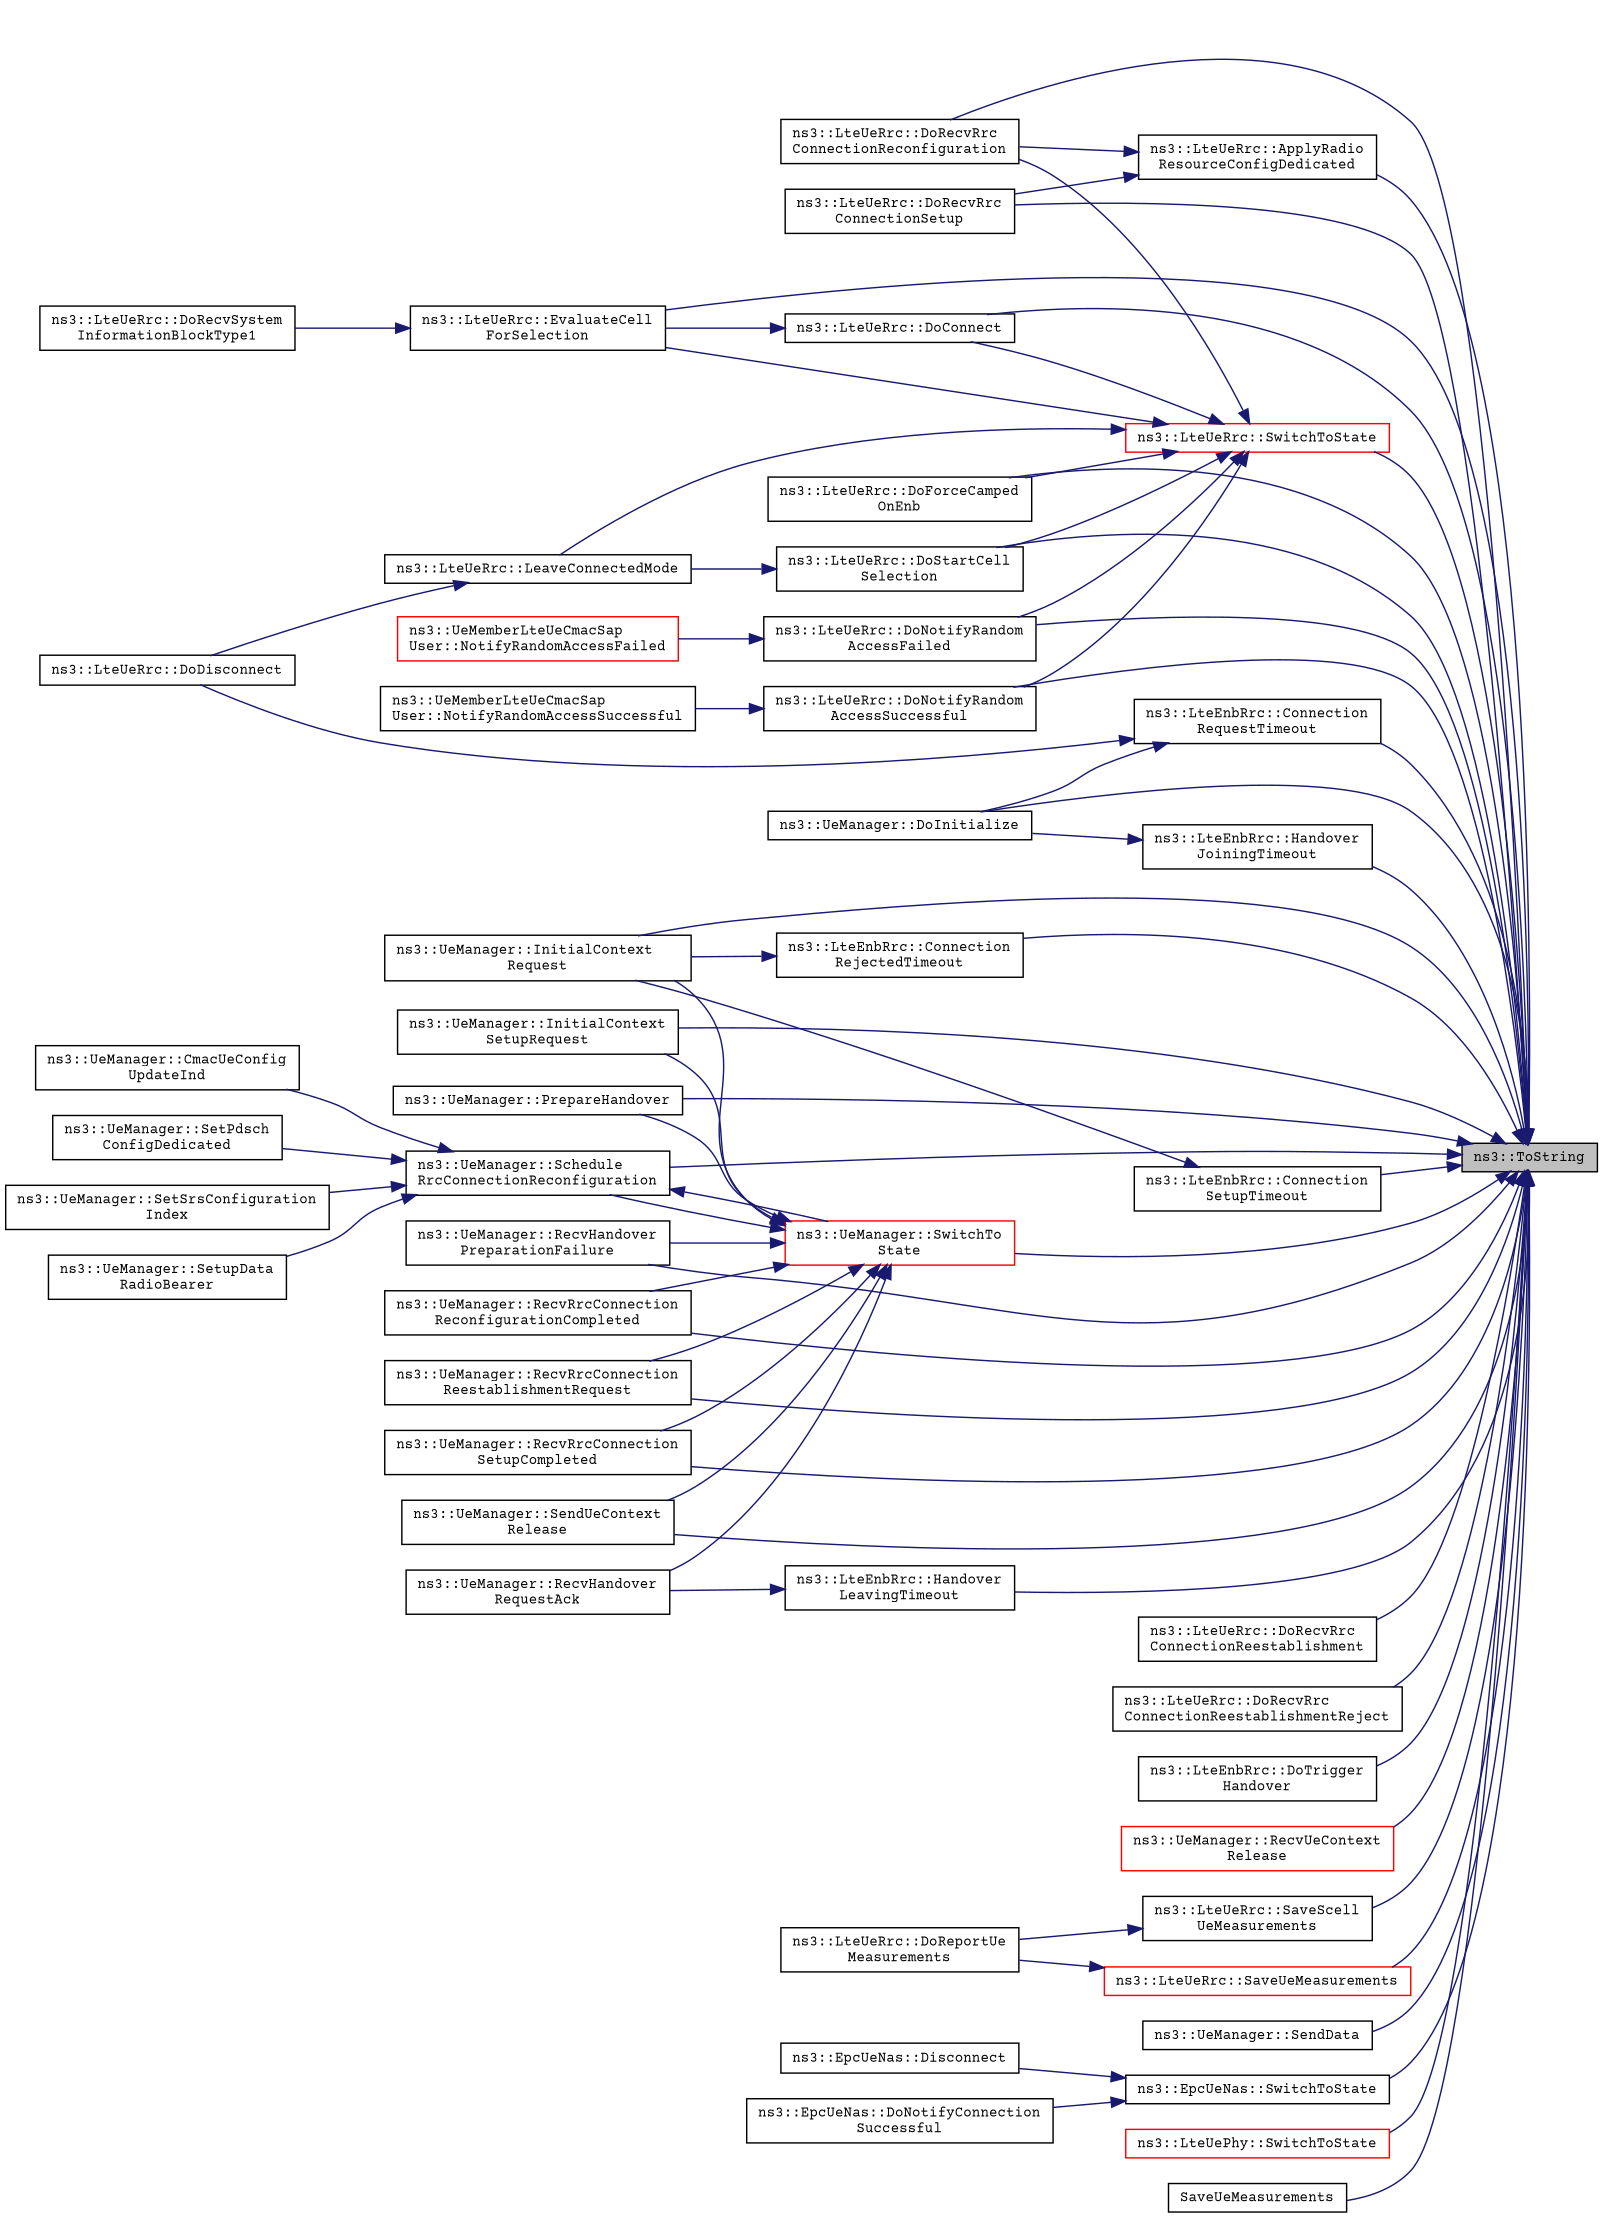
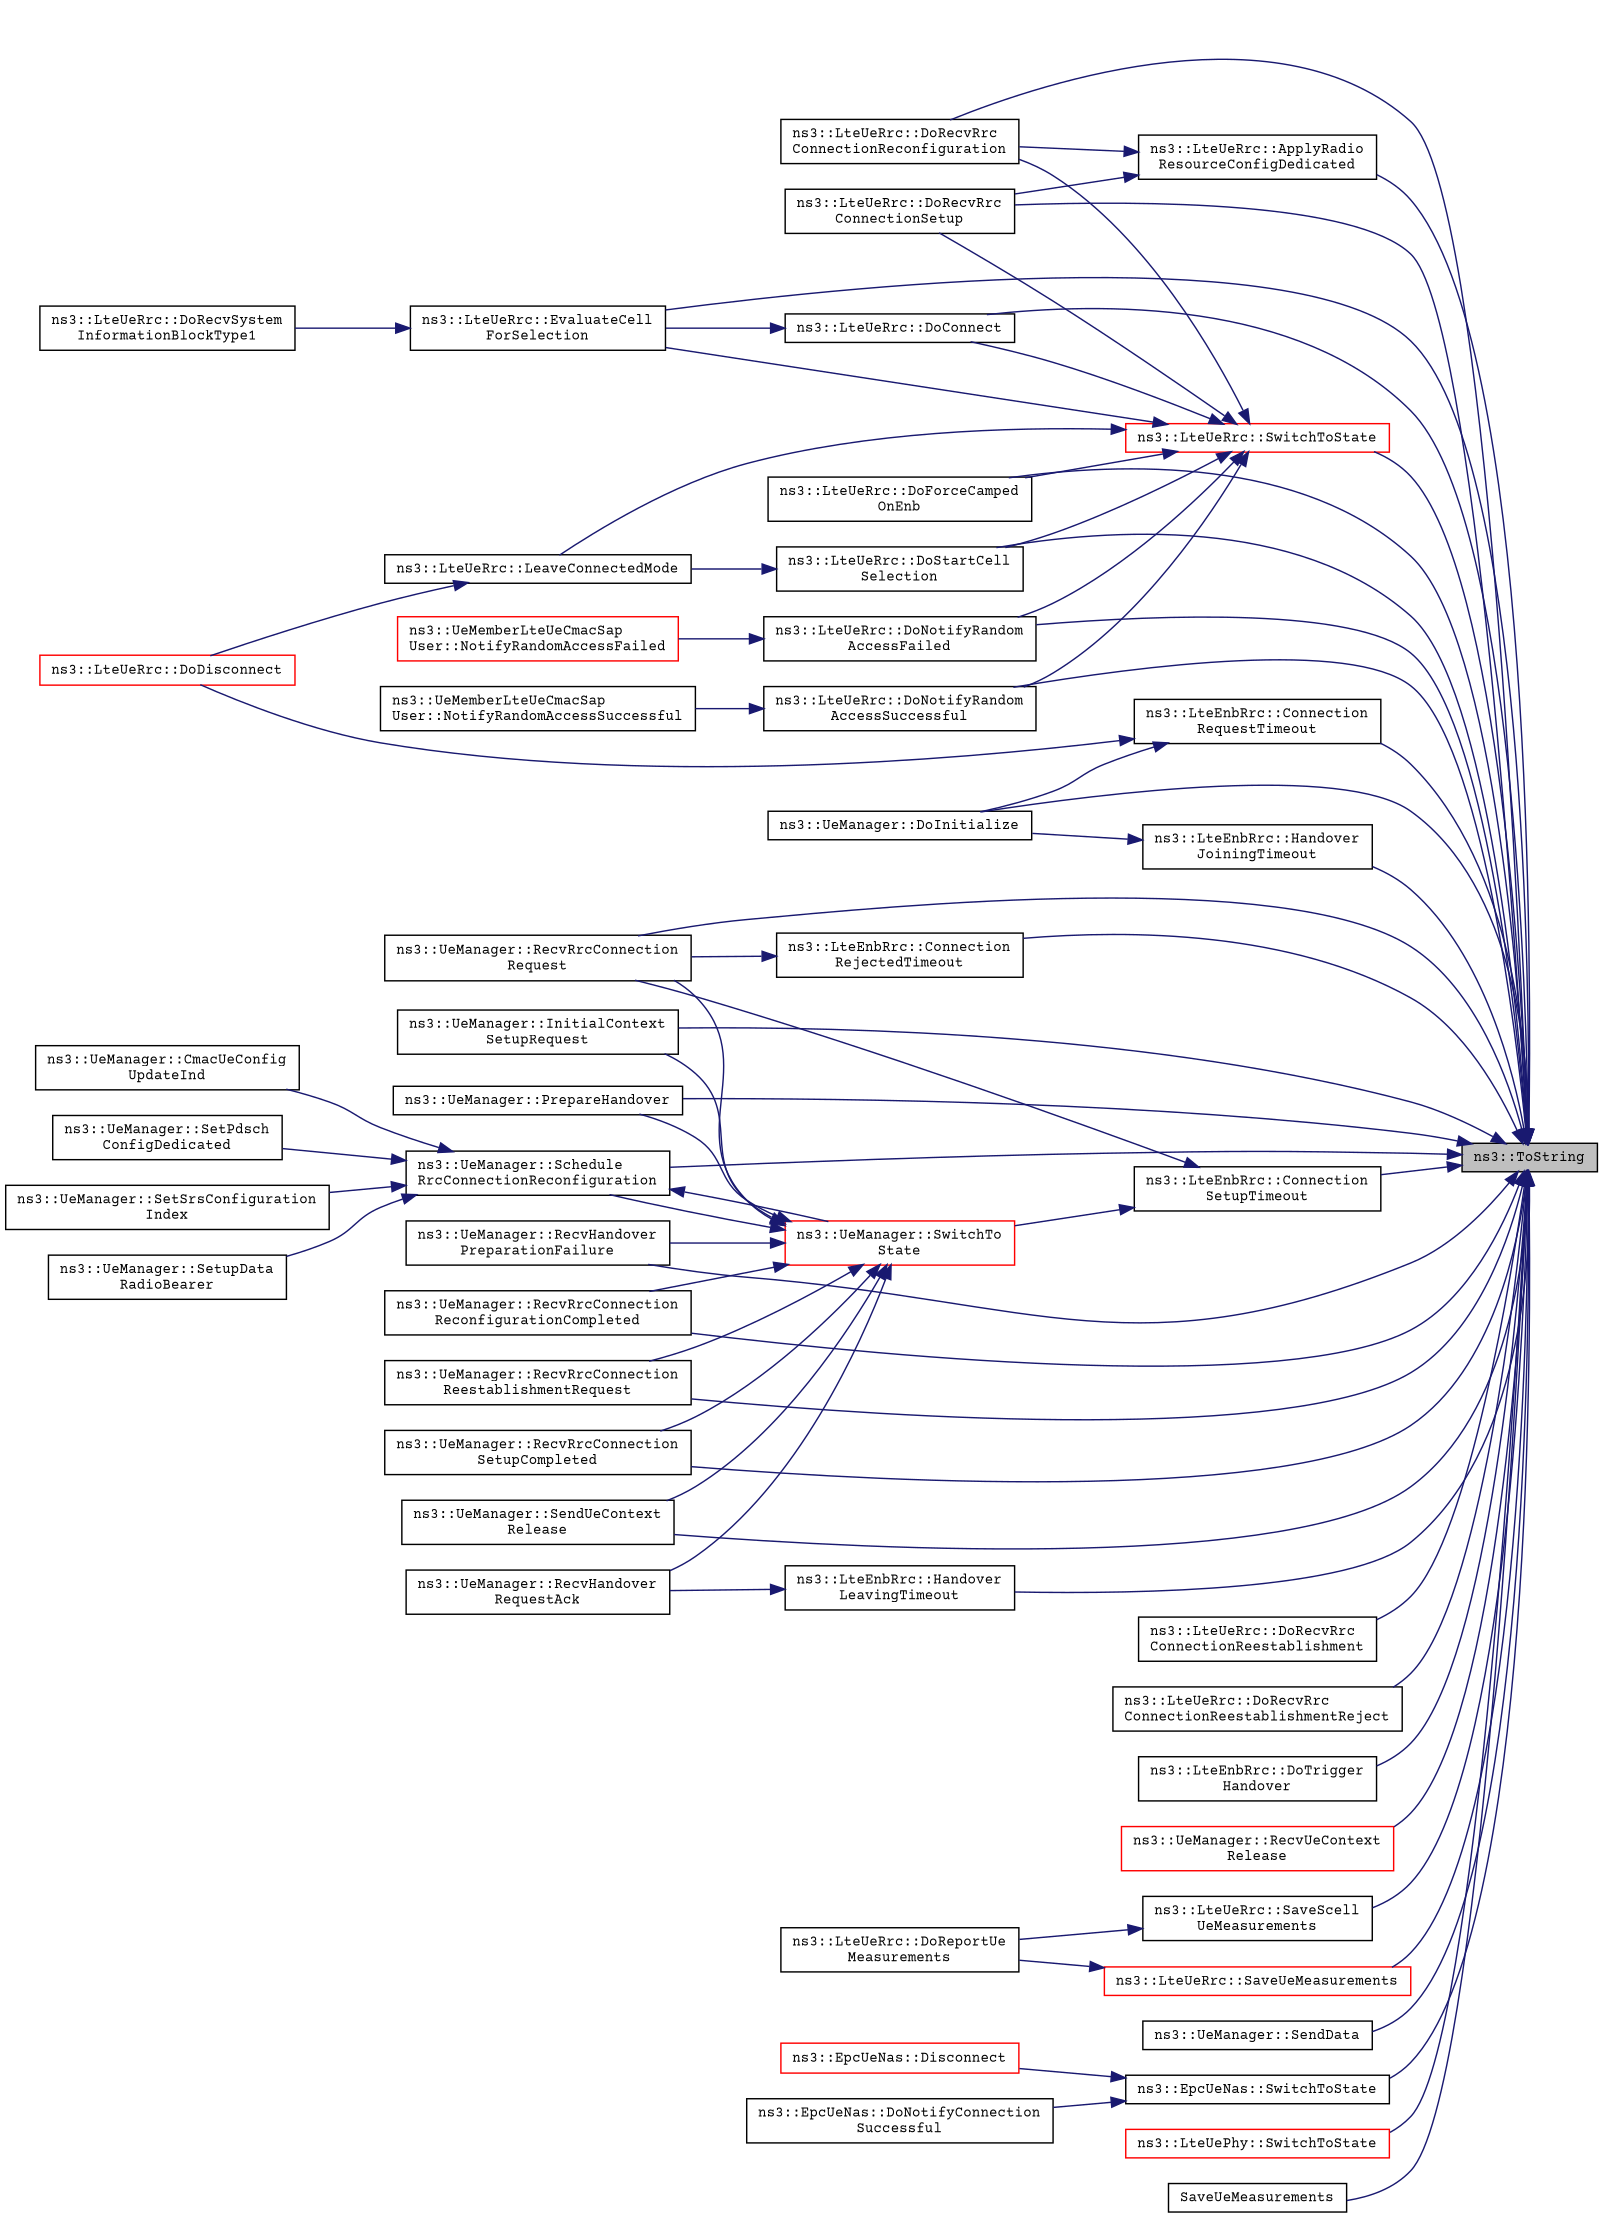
edge "ns3::LteUeRrc::DoRecvRrc ConnectionSetup" -> "ns3::LteUeRrc::SwitchToState": added
node "ns3::LteUeRrc::DoDisconnect": color black -> red
node "ns3::UeManager::InitialContext Request": label "ns3::UeManager::InitialContext Request" -> "ns3::UeManager::RecvRrcConnection Request"
edge "ns3::UeManager::SwitchTo State" -> "ns3::ToString": now "ns3::UeManager::SwitchTo State" -> "ns3::LteEnbRrc::Connection SetupTimeout"
node "ns3::EpcUeNas::Disconnect": color black -> red
